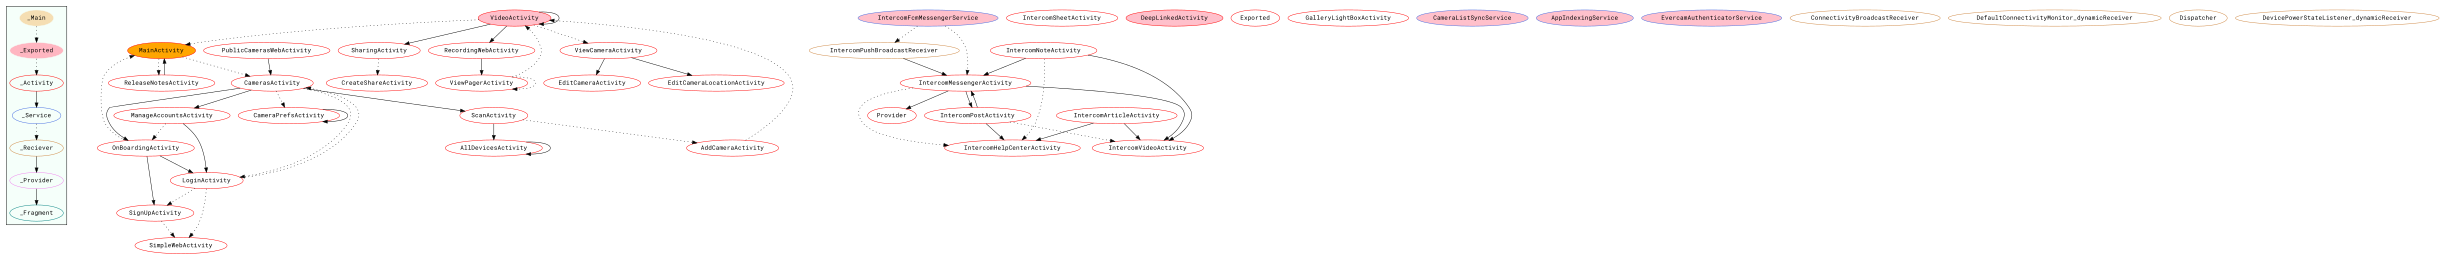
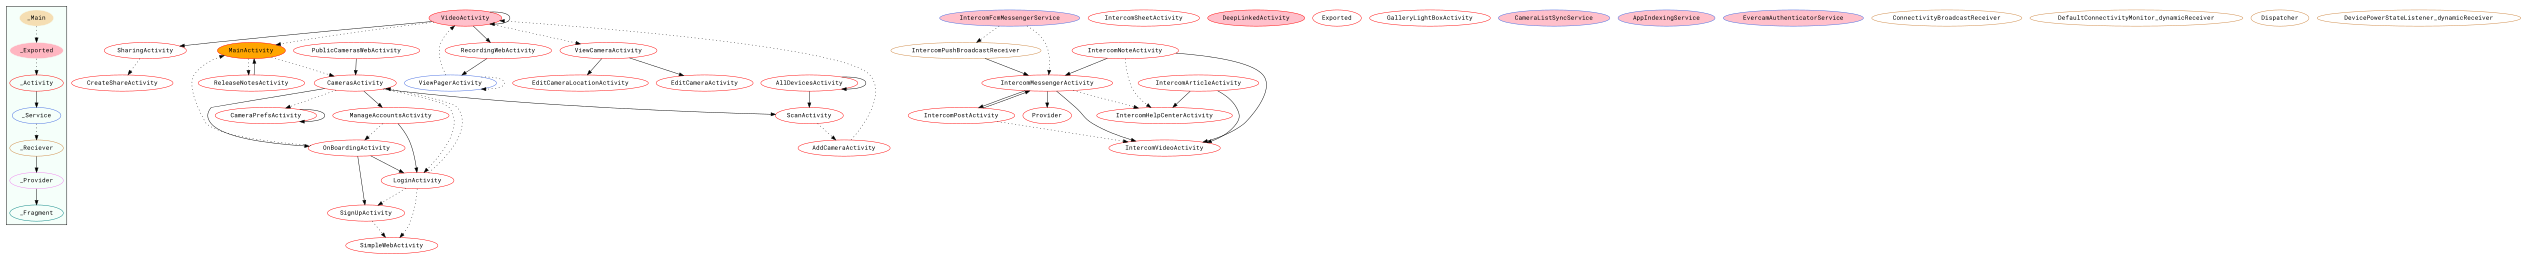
node "ViewPagerActivity": color red -> royalblue
edge "ScanActivity" -> "AllDevicesActivity": reversed
edge "IntercomPostActivity" -> "IntercomHelpCenterActivity": removed
